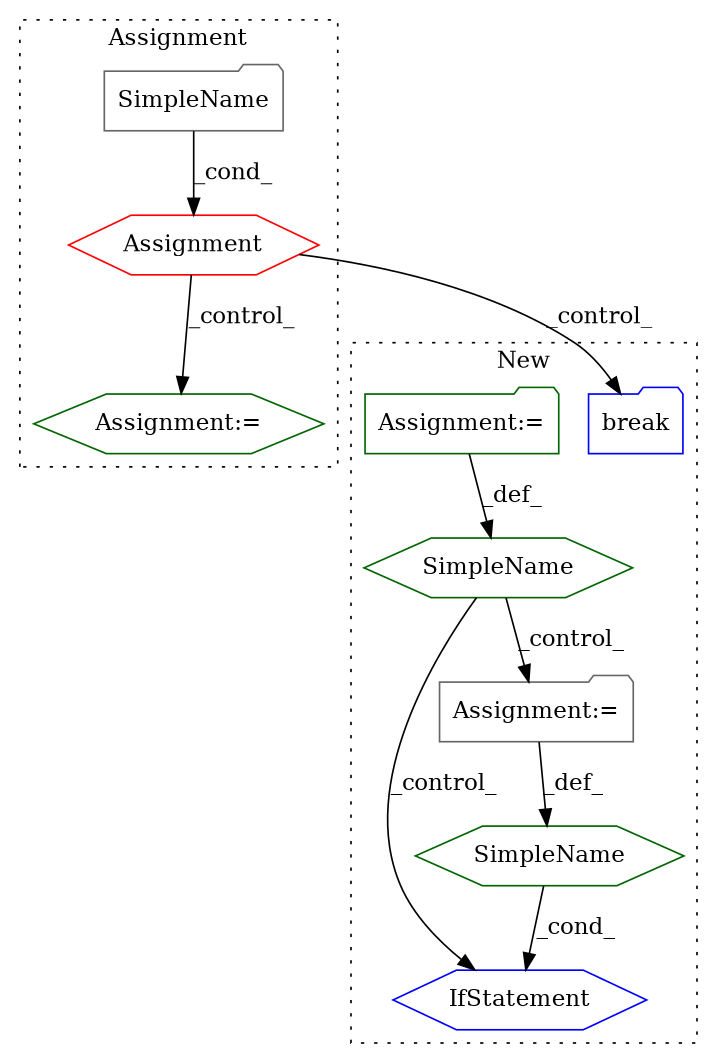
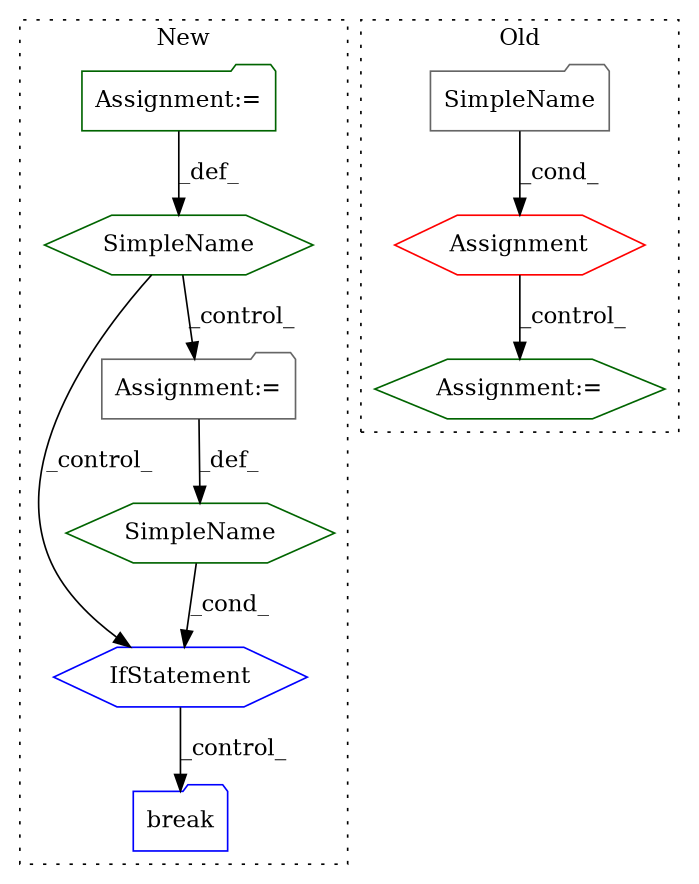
cluster "Assignment": label "Assignment" -> "Old"
edge "Assignment" -> "break": now "IfStatement" -> "break"
